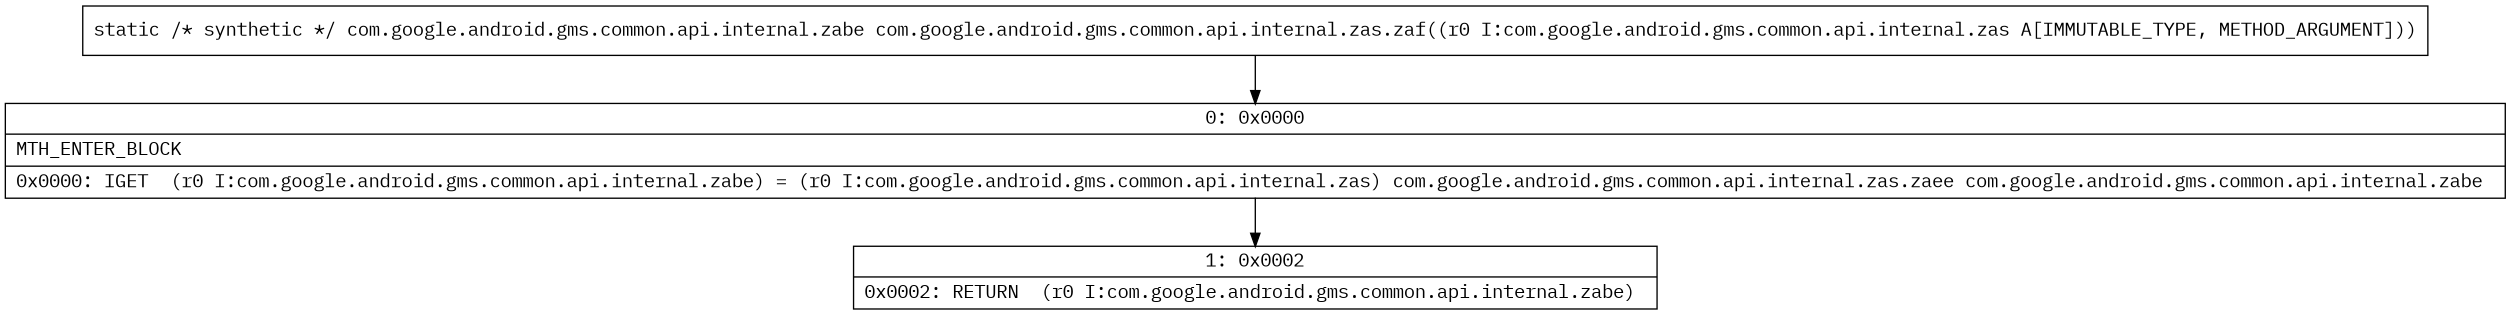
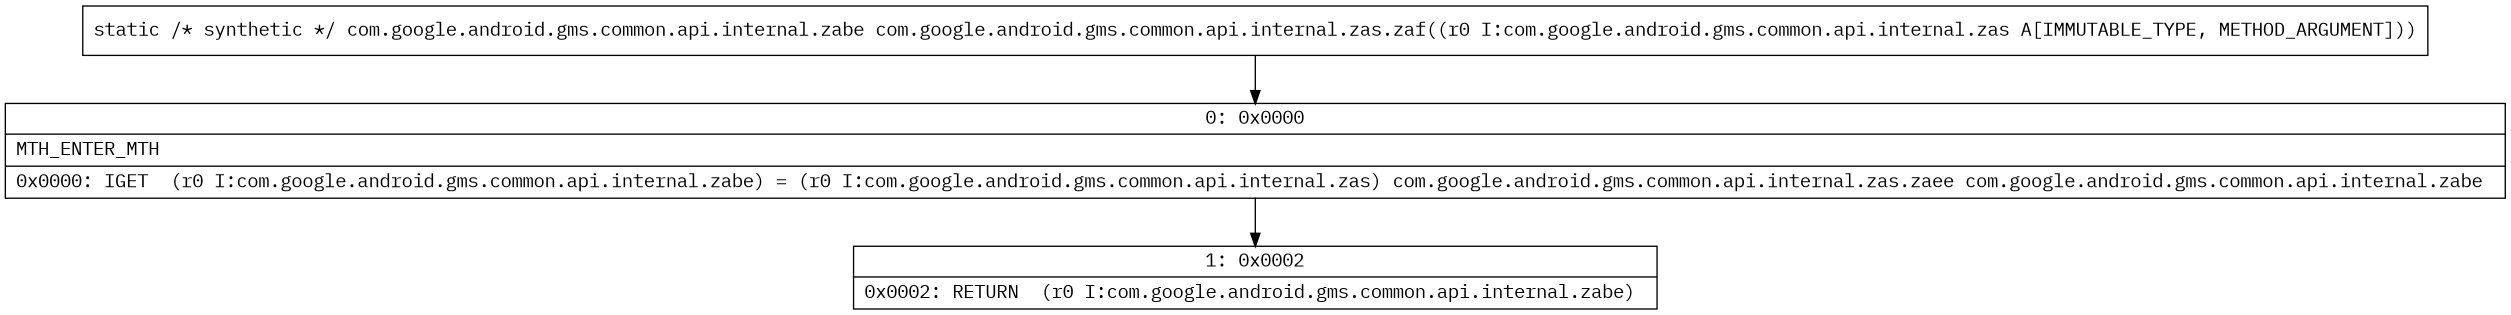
node "0: 0x0000": text "MTH_ENTER_BLOCK" -> "MTH_ENTER_MTH"
